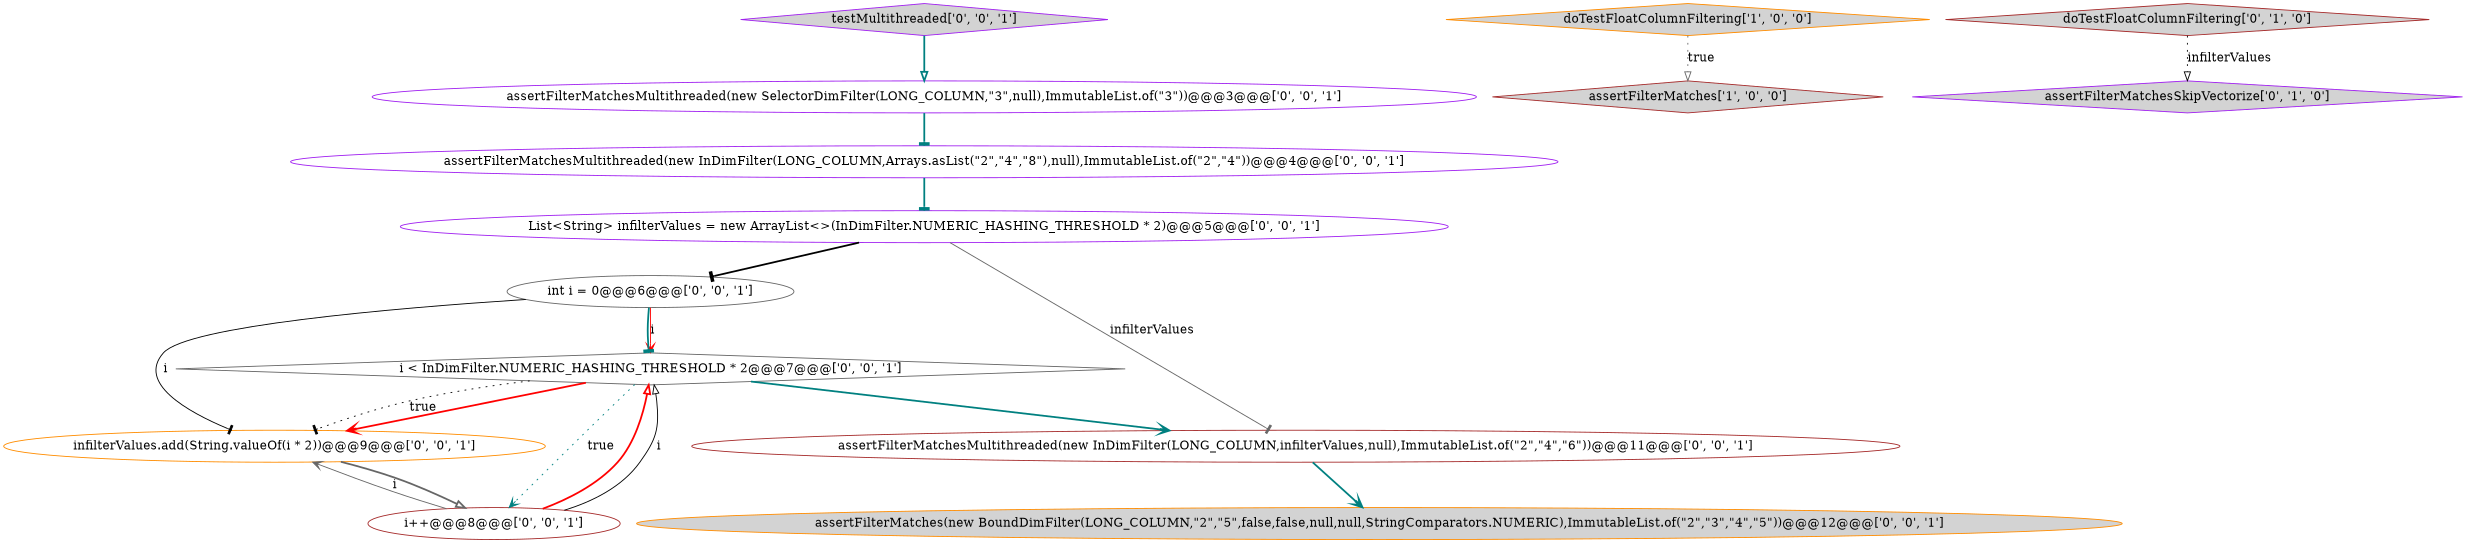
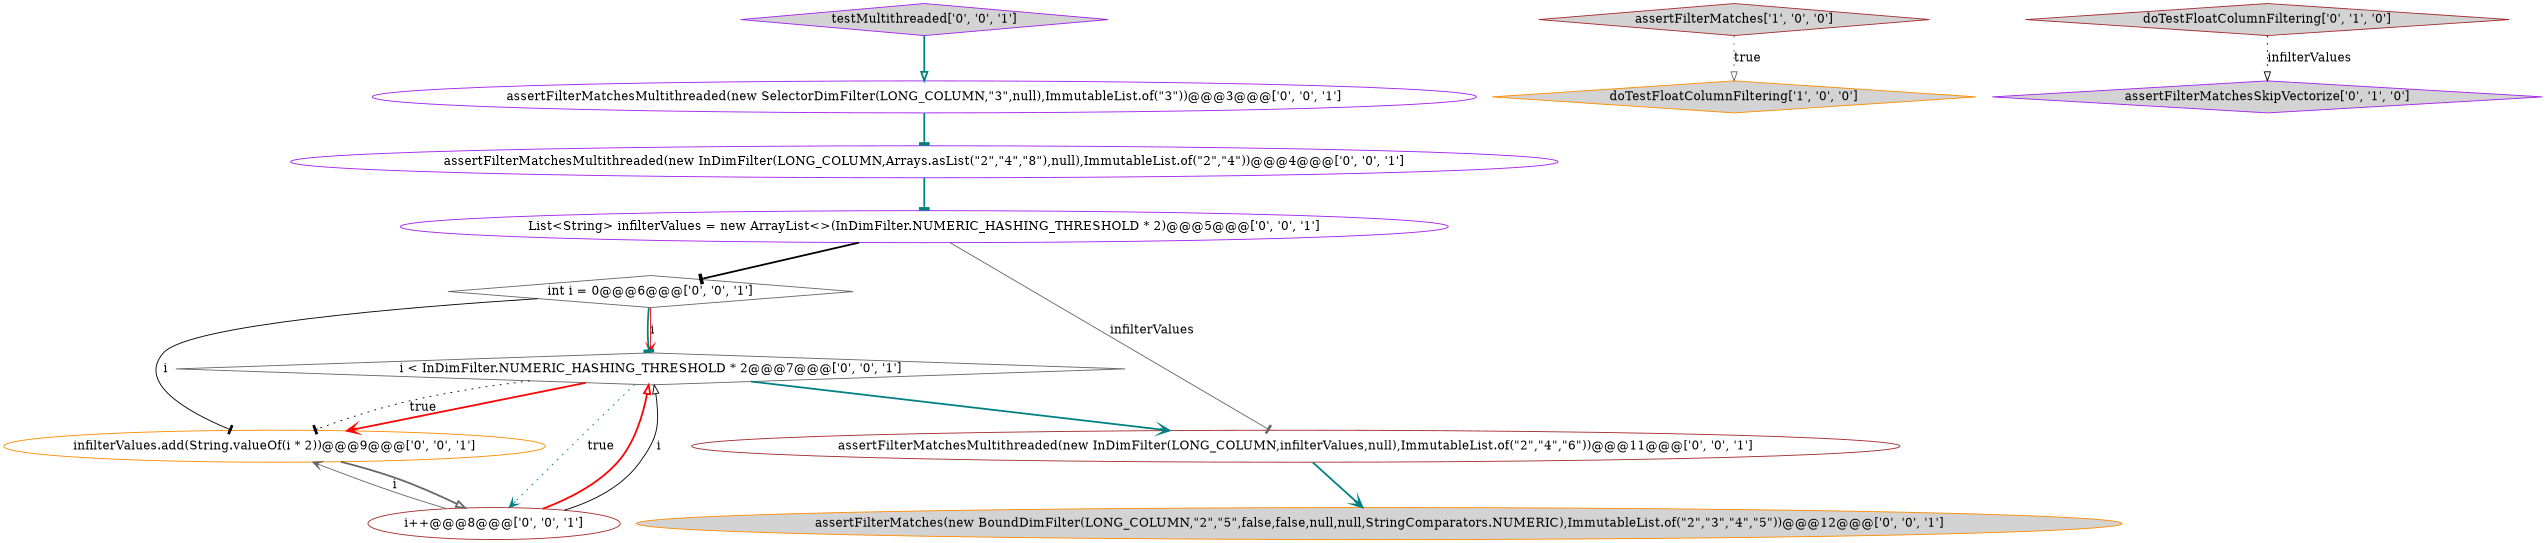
edge "doTestFloatColumnFiltering['1', '0', '0']" -> "assertFilterMatches['1', '0', '0']": reversed
node "int i = 0@@@6@@@['0', '0', '1']": shape ellipse -> diamond
